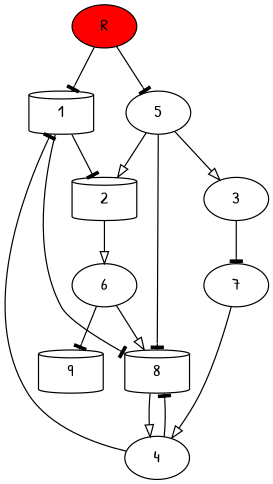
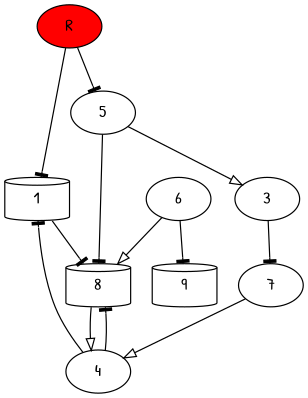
node "2": removed
